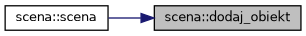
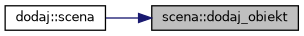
node "scena::scena": label "scena::scena" -> "dodaj::scena"
